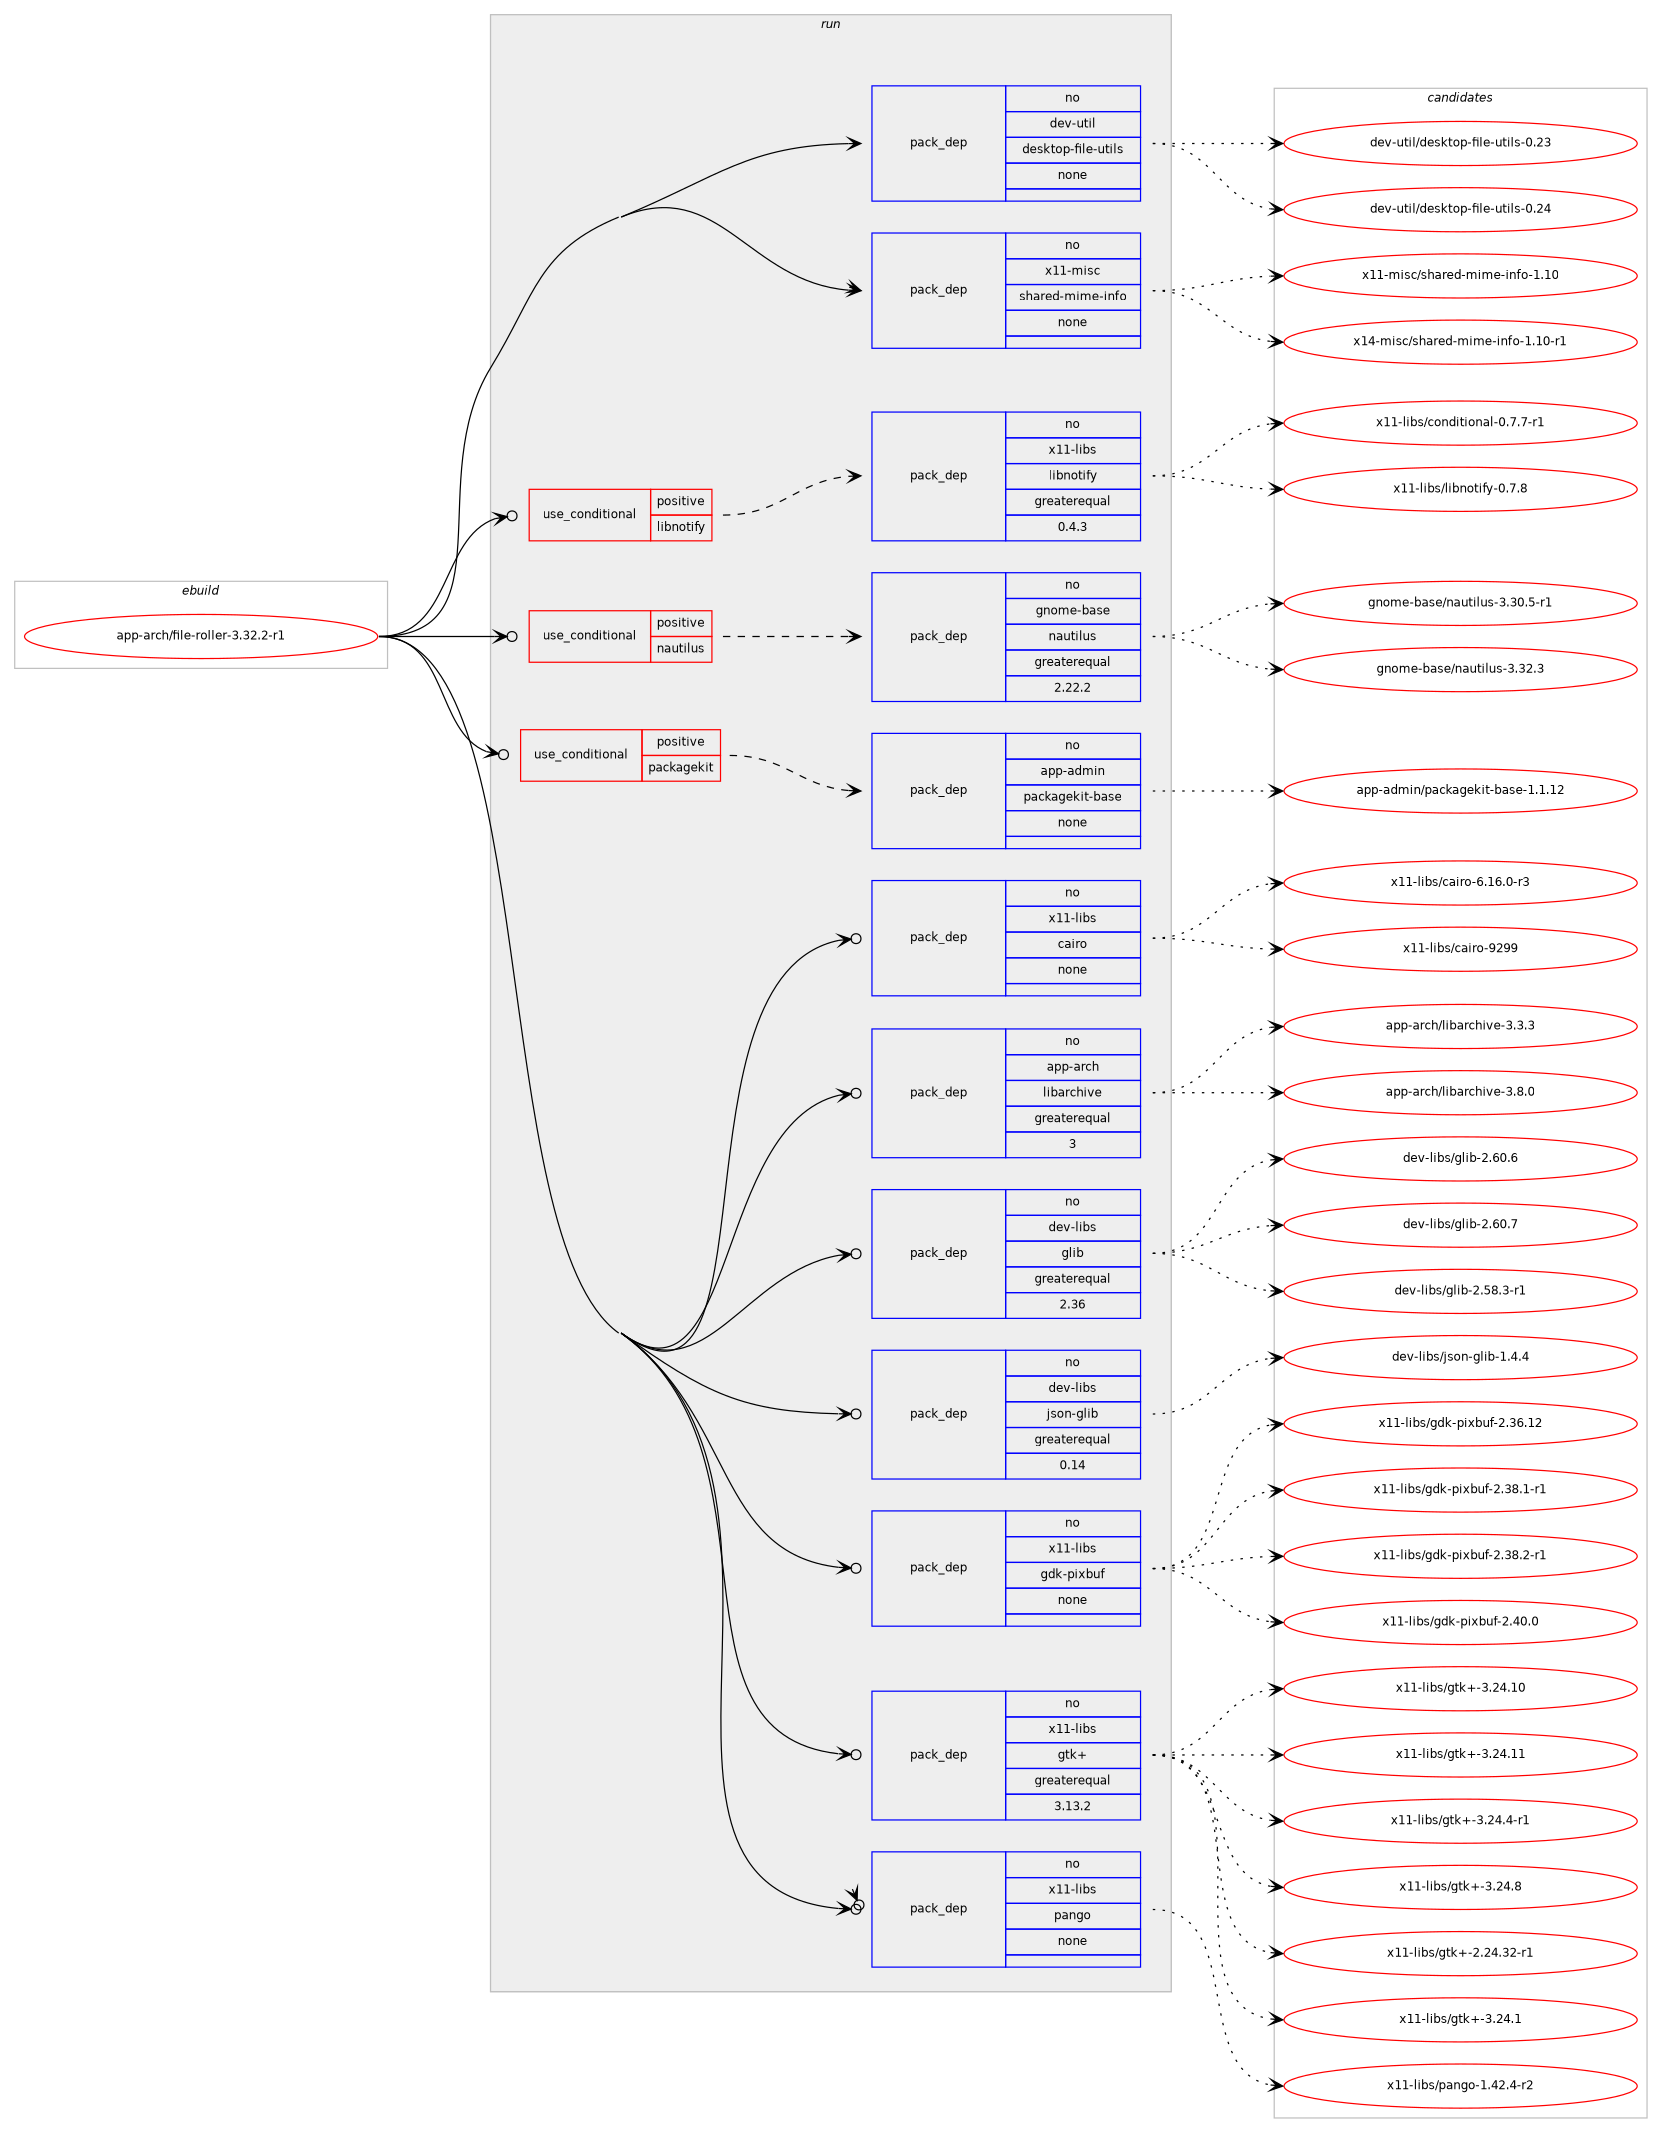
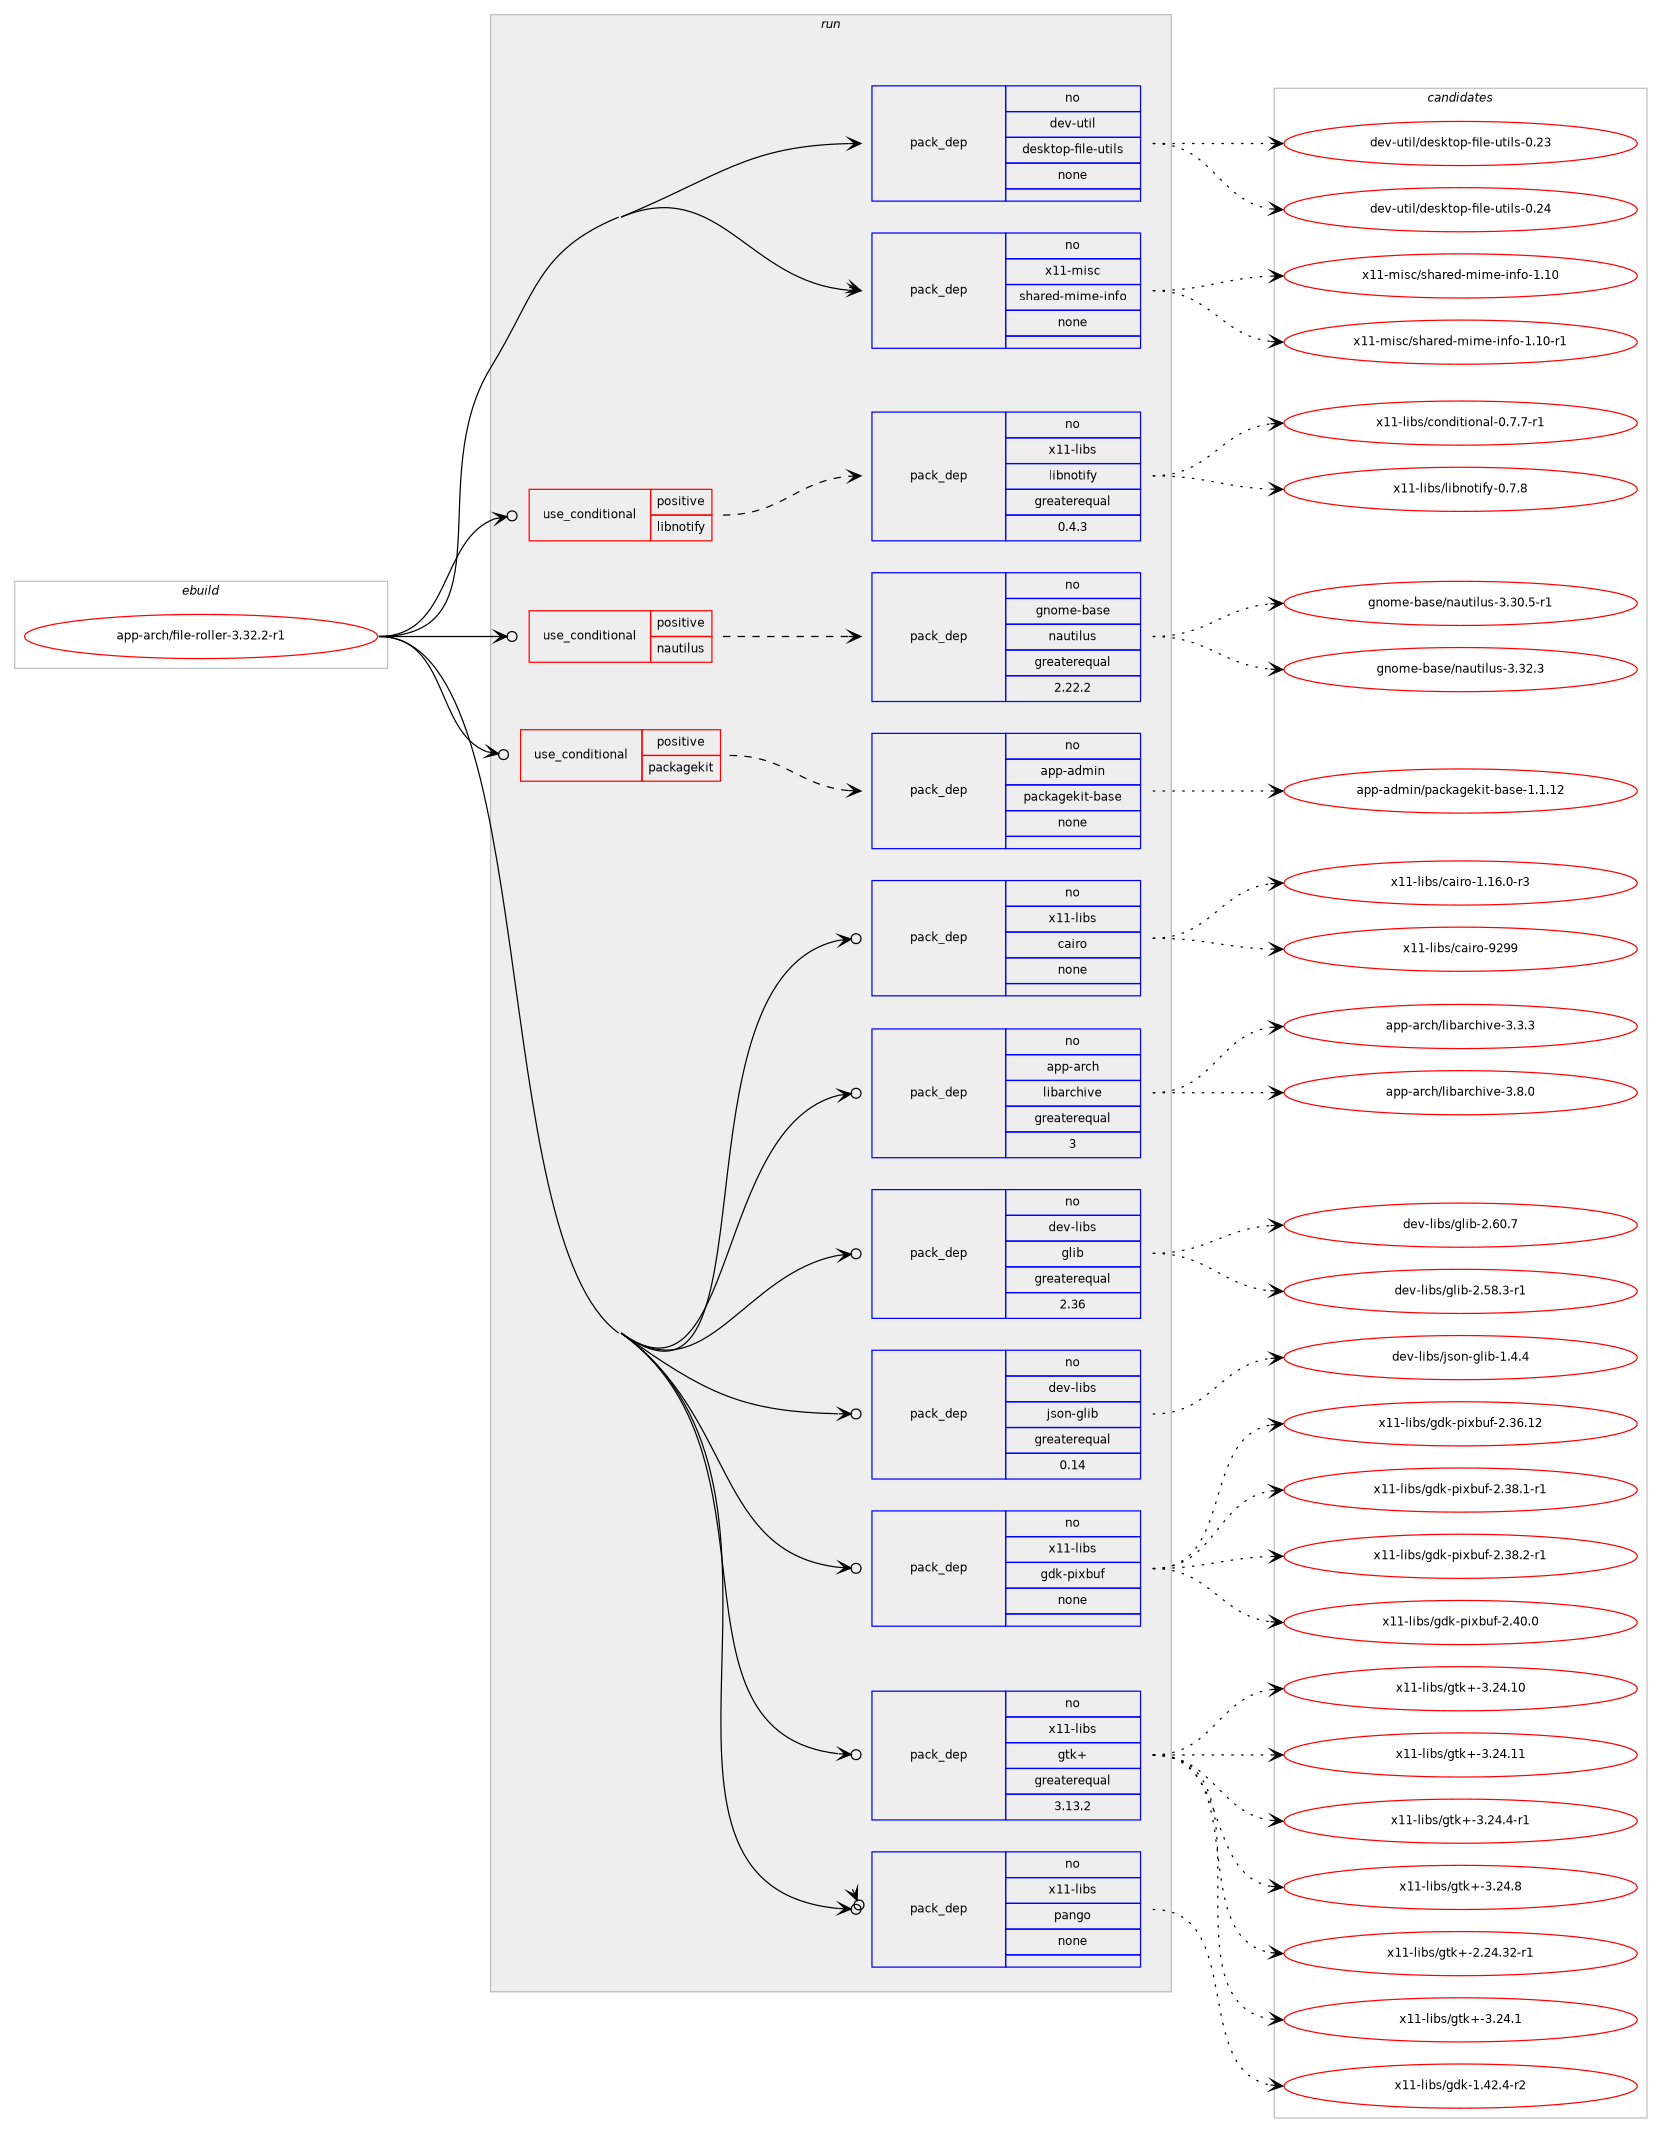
node "x14-misc/shared-mime-info-1.10-r1": label "x14-misc/shared-mime-info-1.10-r1" -> "x11-misc/shared-mime-info-1.10-r1"
node "x11-libs/cairo-6.16.0-r3": label "x11-libs/cairo-6.16.0-r3" -> "x11-libs/cairo-1.16.0-r3"
node "dev-libs/glib-2.60.6": removed
node "x11-libs/pango-1.42.4-r2": label "x11-libs/pango-1.42.4-r2" -> "x11-libs/gdk-1.42.4-r2"
